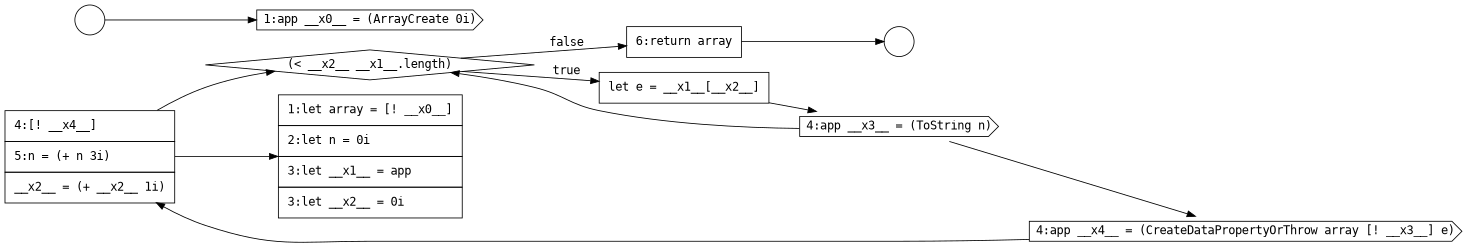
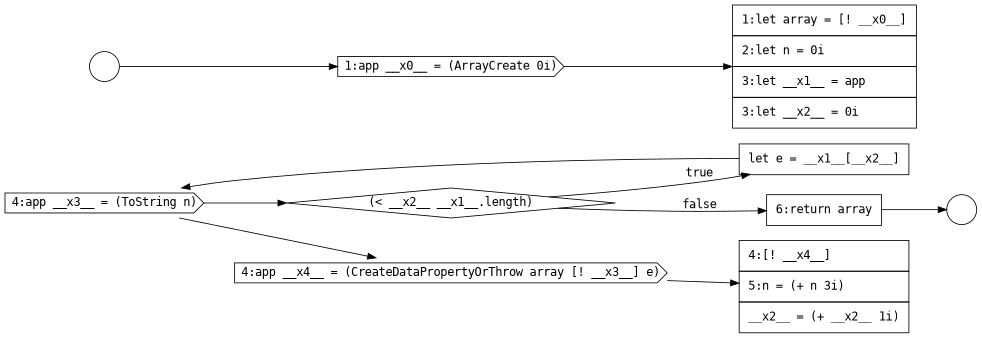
edge "4:[! __x4__]" -> "(< __x2__ __x1__.length)": removed
edge "4:[! __x4__]" -> "1:let array = [! __x0__]": now "1:app __x0__ = (ArrayCreate 0i)" -> "1:let array = [! __x0__]"
